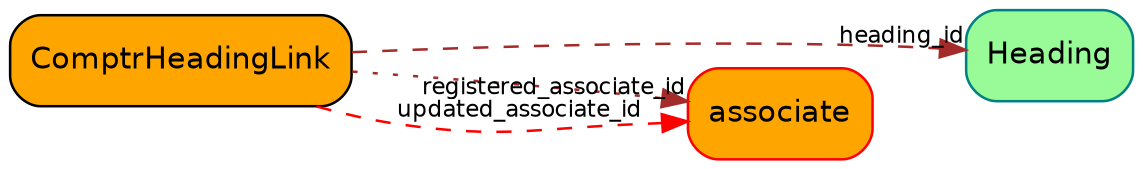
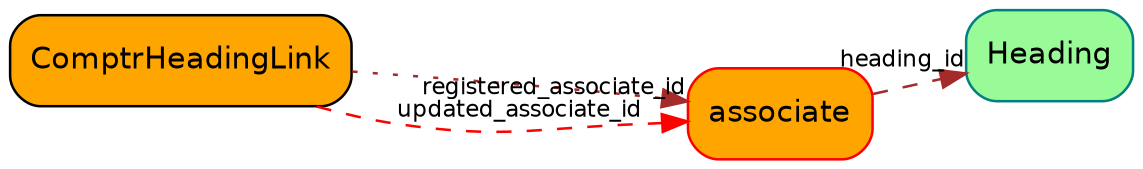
edge "ComptrHeadingLink" -> "Heading": now "associate" -> "Heading"
